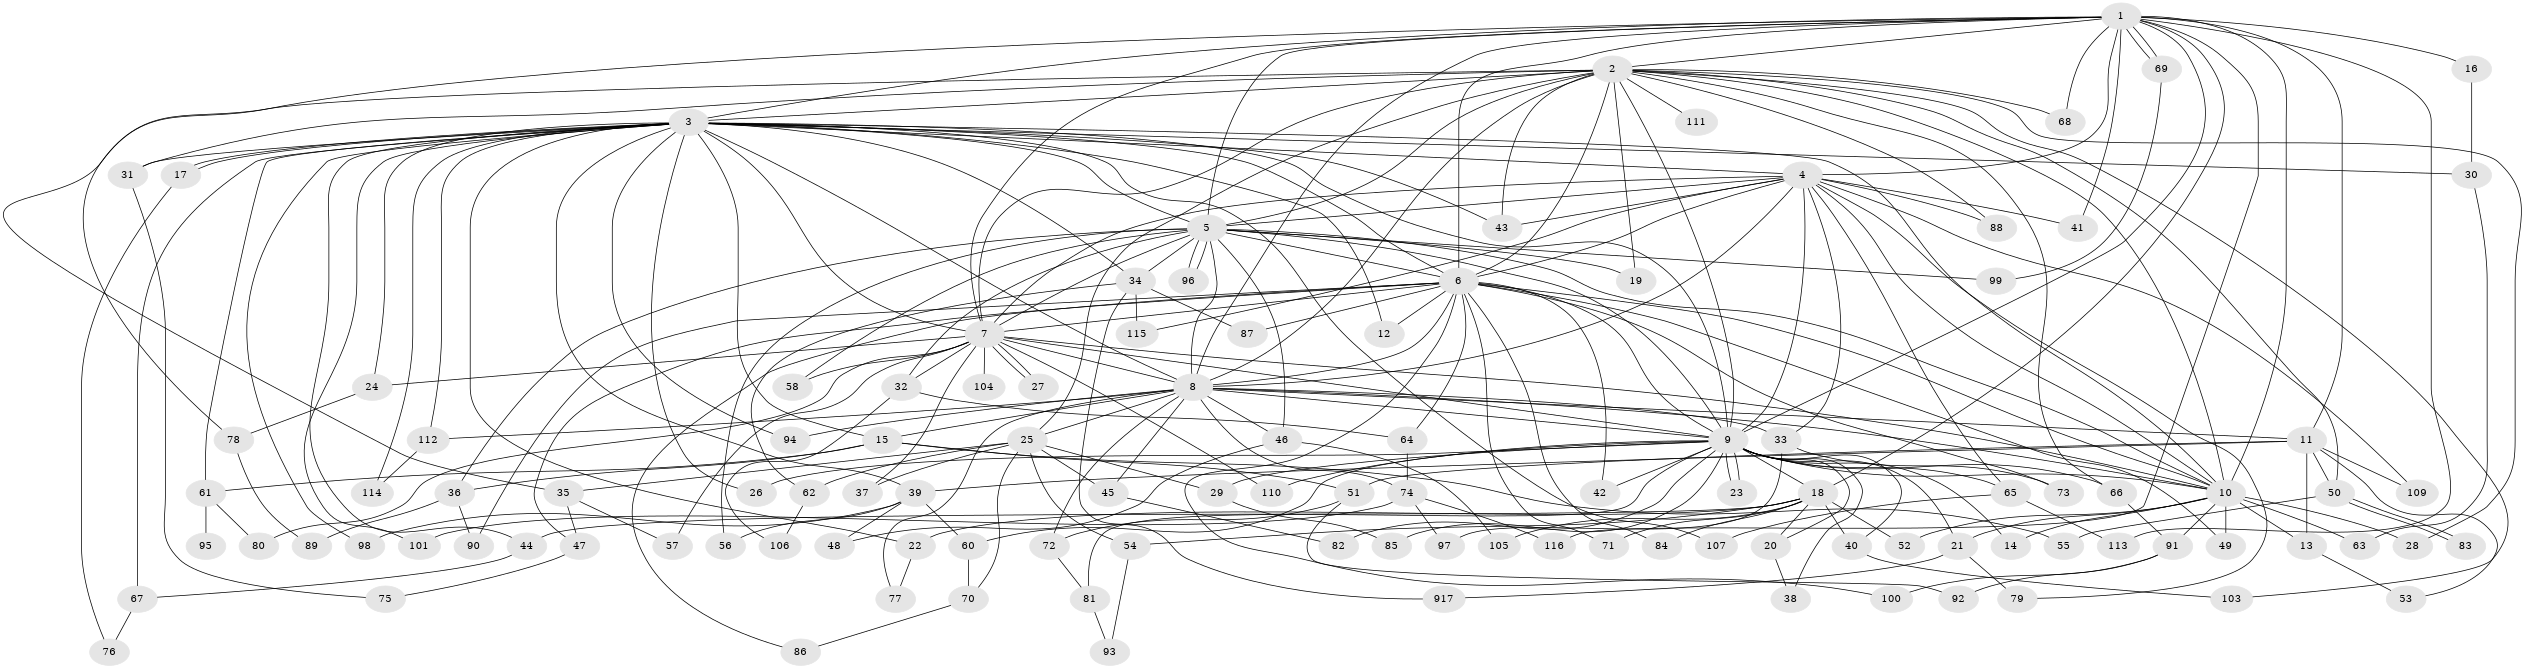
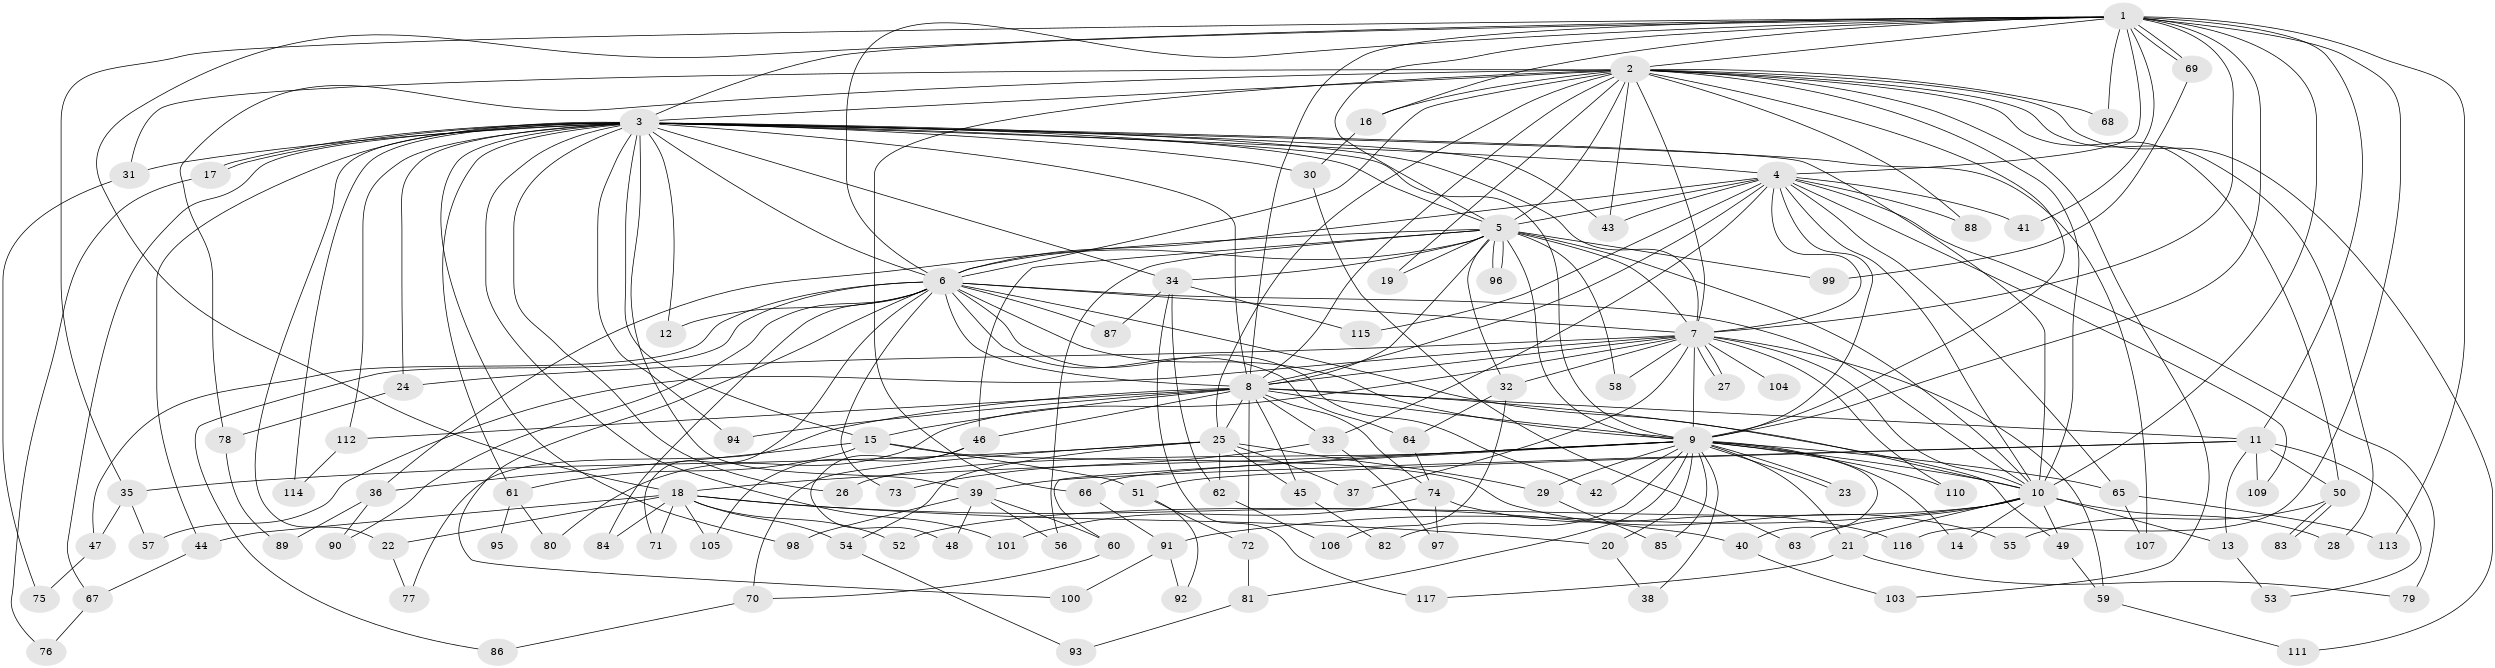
edge "2" -- "16": added
node "917": label "917" -> "117"
node "59": added
